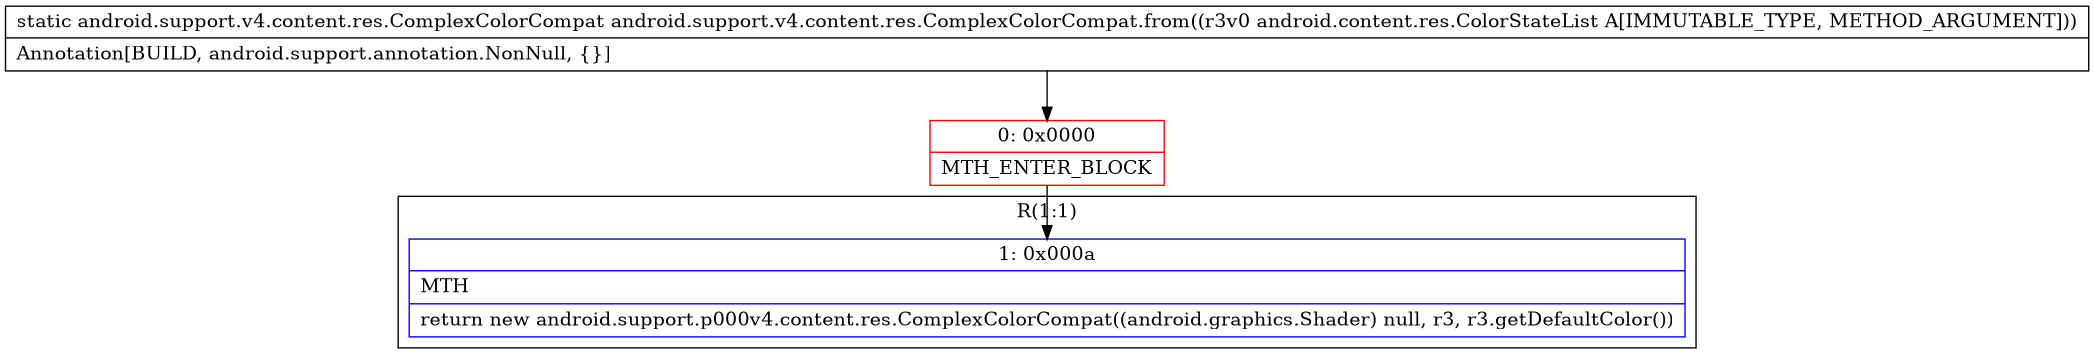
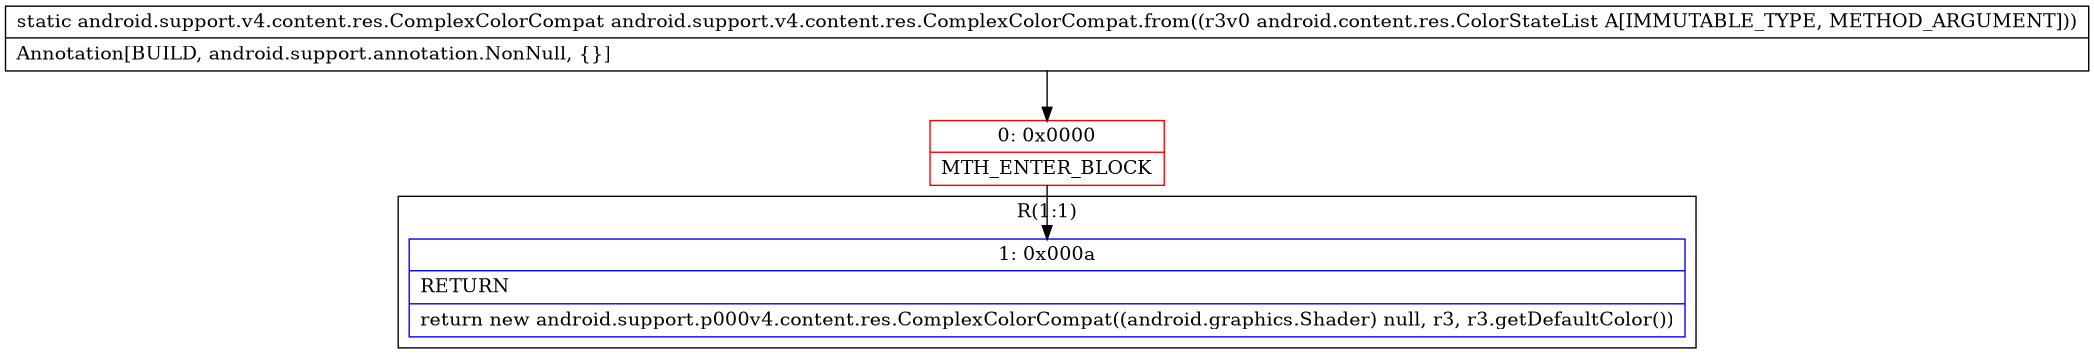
node "1: 0x000a": text "MTH" -> "RETURN"
